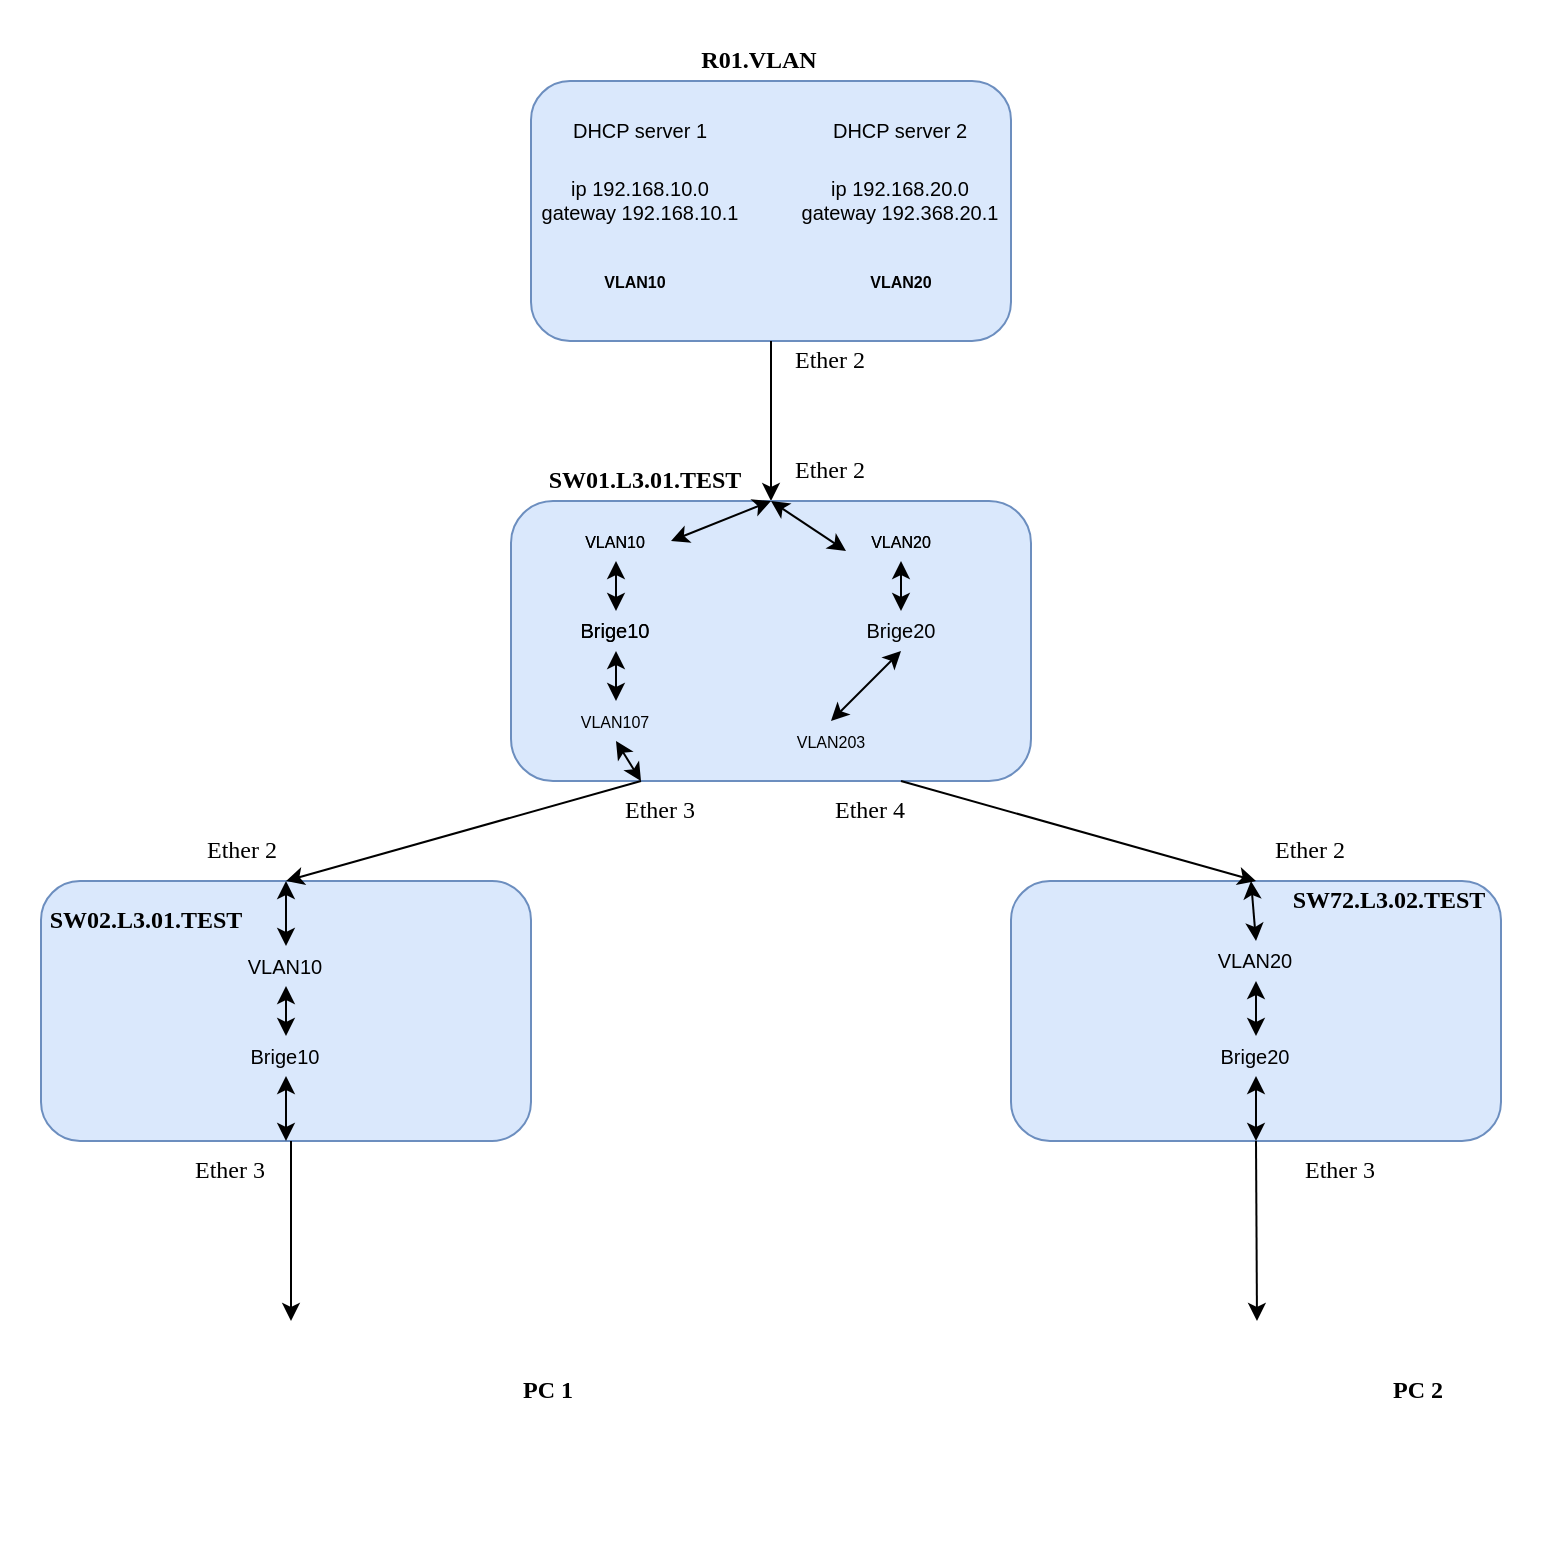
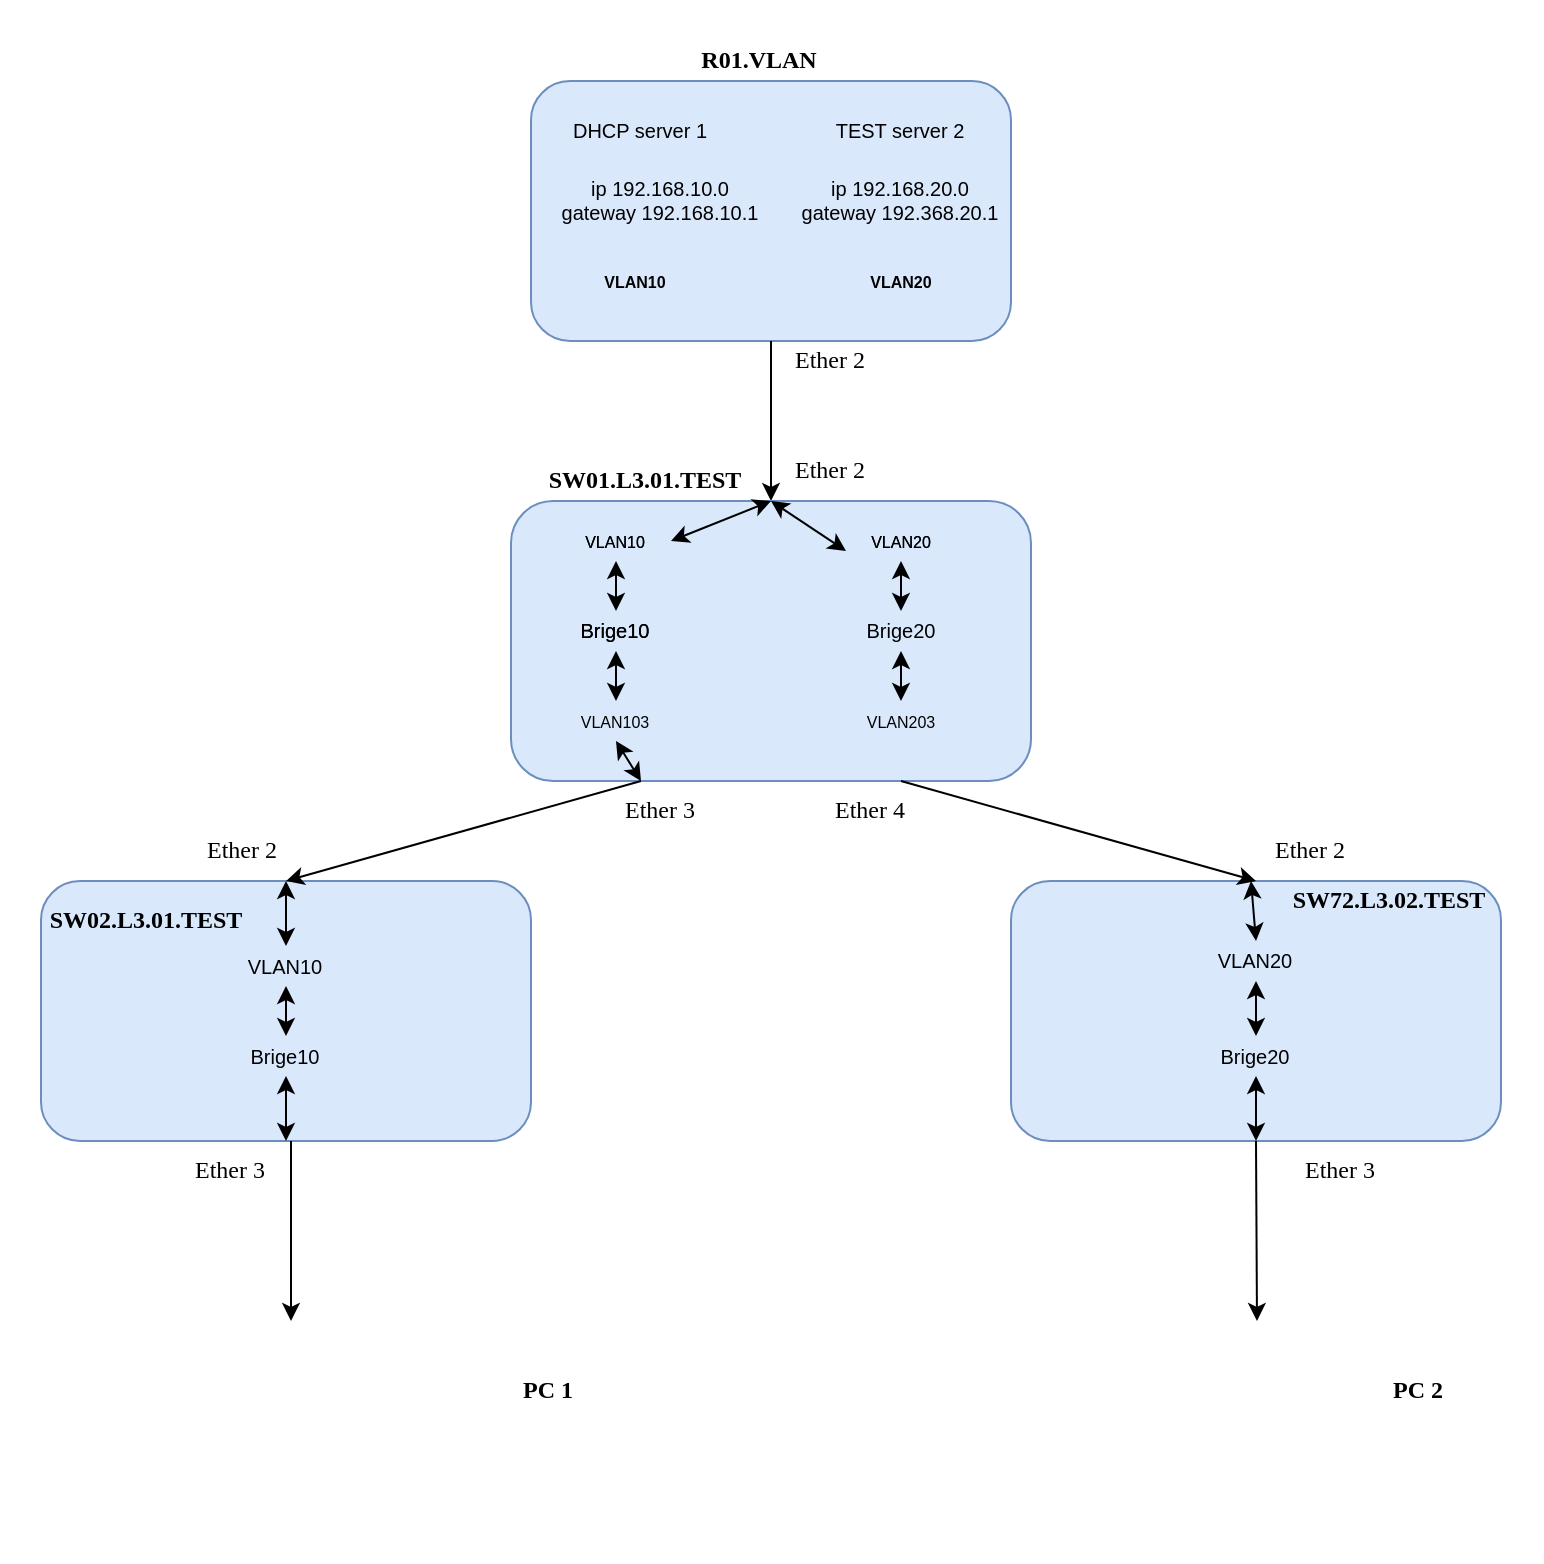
node "DHCP server 2": label "DHCP server 2" -> "TEST server 2"
node "ip 192.168.10.0 gateway 192.168.10.1": moved (641, 201) -> (661, 201)
node "VLAN107": label "VLAN107" -> "VLAN103"
node "VLAN203": moved (831, 741) -> (901, 721)
